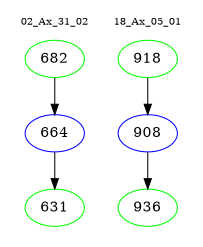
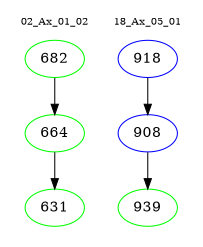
cluster "02_Ax_31_02": label "02_Ax_31_02" -> "02_Ax_01_02"
node "918": color green -> blue
node "664": color blue -> green
node "936": label "936" -> "939"
